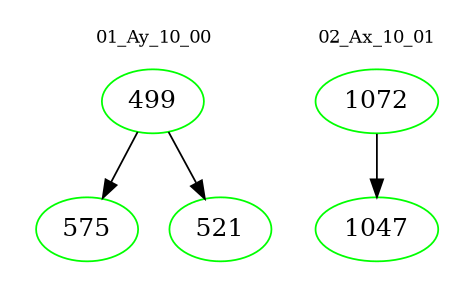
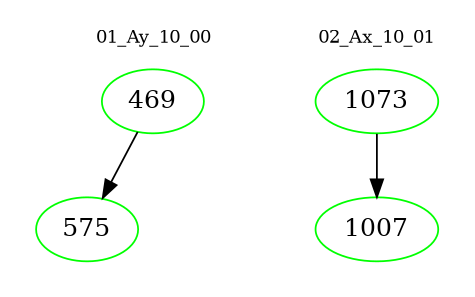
node "499": label "499" -> "469"
node "1072": label "1072" -> "1073"
node "521": removed
node "1047": label "1047" -> "1007"
